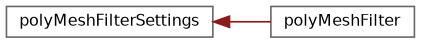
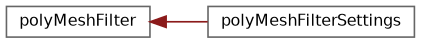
edge "polyMeshFilter" -> "polyMeshFilterSettings": reversed
